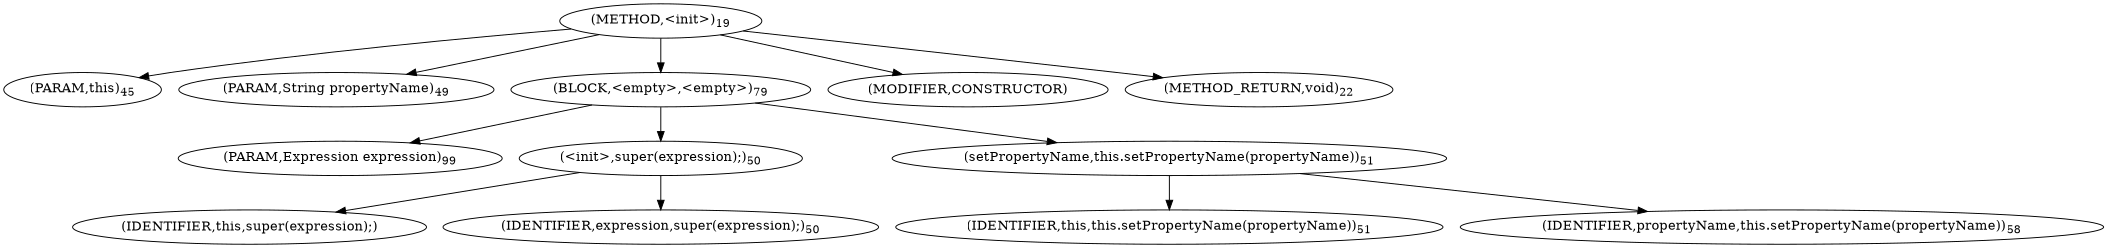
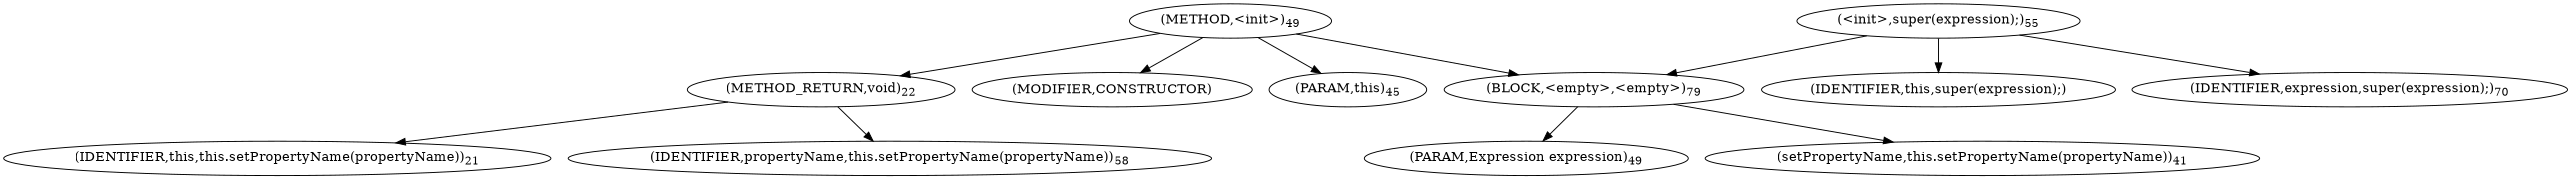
node "(METHOD,<init>)": text "19" -> "49"
node "(PARAM,String propertyName)": removed
edge "(BLOCK,<empty>,<empty>)" -> "(<init>,super(expression);)": reversed
node "(PARAM,Expression expression)": text "99" -> "49"
node "(<init>,super(expression);)": text "50" -> "55"
node "(setPropertyName,this.setPropertyName(propertyName))": text "51" -> "41"
edge "(setPropertyName,this.setPropertyName(propertyName))" -> "(IDENTIFIER,this,this.setPropertyName(propertyName))": now "(METHOD_RETURN,void)" -> "(IDENTIFIER,this,this.setPropertyName(propertyName))"
edge "(setPropertyName,this.setPropertyName(propertyName))" -> "(IDENTIFIER,propertyName,this.setPropertyName(propertyName))": now "(METHOD_RETURN,void)" -> "(IDENTIFIER,propertyName,this.setPropertyName(propertyName))"
node "(IDENTIFIER,expression,super(expression);)": text "50" -> "70"
node "(IDENTIFIER,this,this.setPropertyName(propertyName))": text "51" -> "21"
